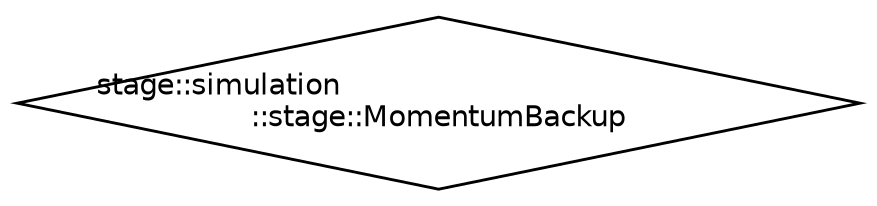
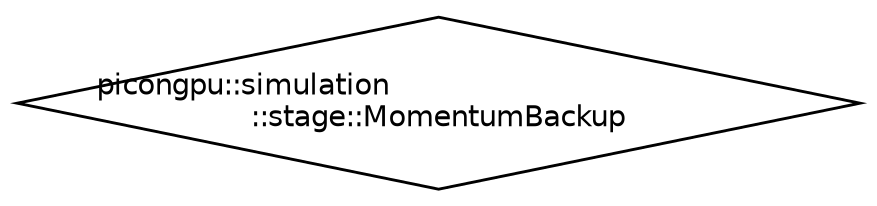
node "stage::simulation ::stage::MomentumBackup": label "stage::simulation ::stage::MomentumBackup" -> "picongpu::simulation ::stage::MomentumBackup"
